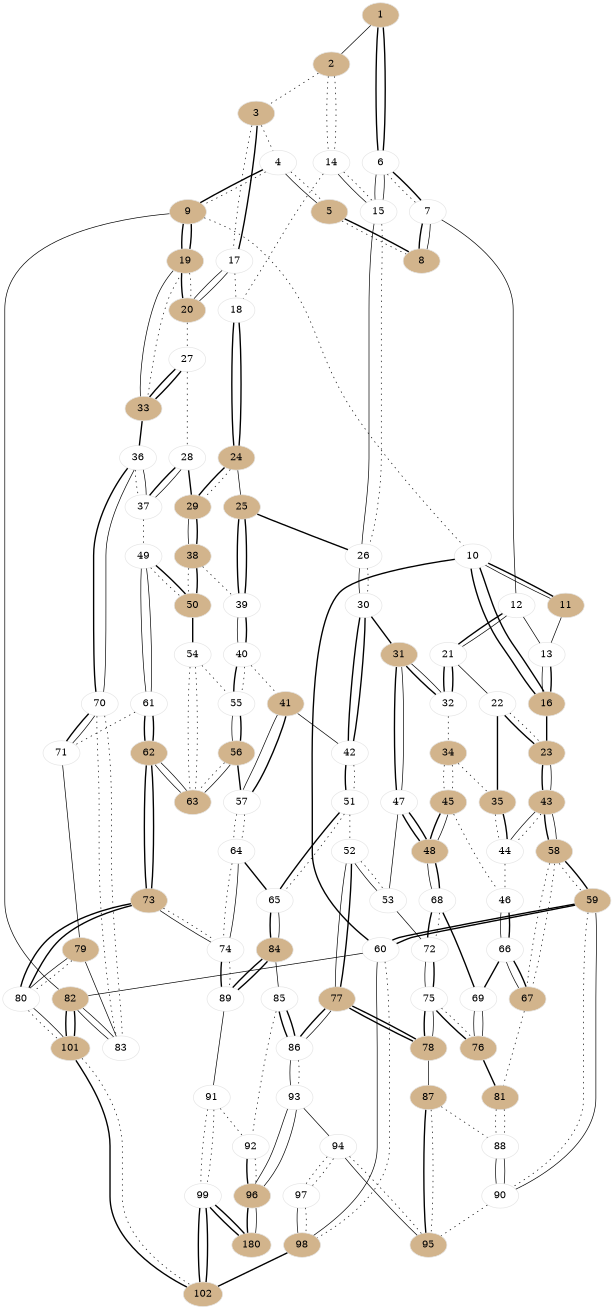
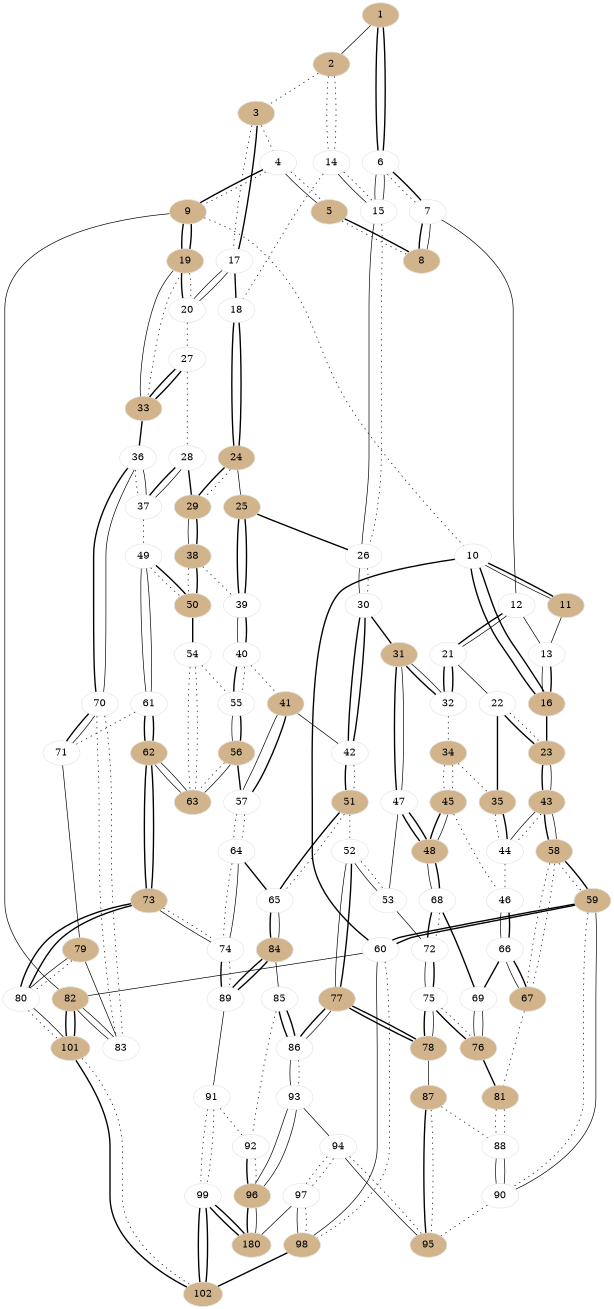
edge "17" -- "18": style dotted -> bold
node "20": fillcolor tan -> white
node "51": fillcolor white -> tan
edge "97" -- "180": added
